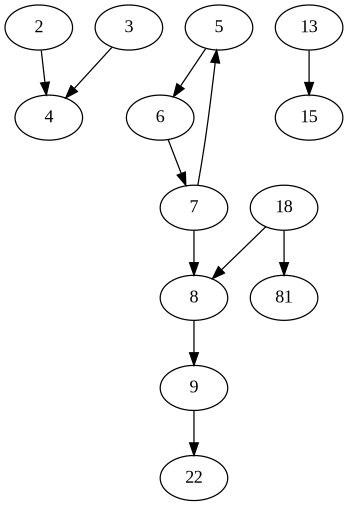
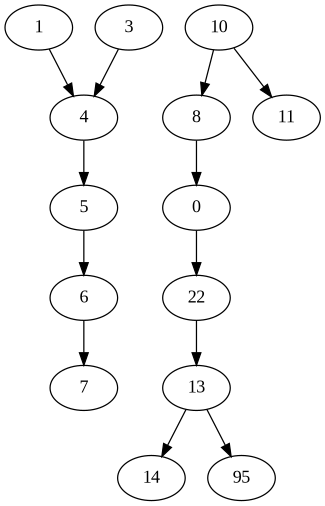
node "2": label "2" -> "1"
node "15": label "15" -> "95"
edge "7" -> "5": now "4" -> "5"
node "18": label "18" -> "10"
edge "7" -> "8": removed
node "81": label "81" -> "11"
edge "22" -> "13": added
node "9": label "9" -> "0"
node "14": added
